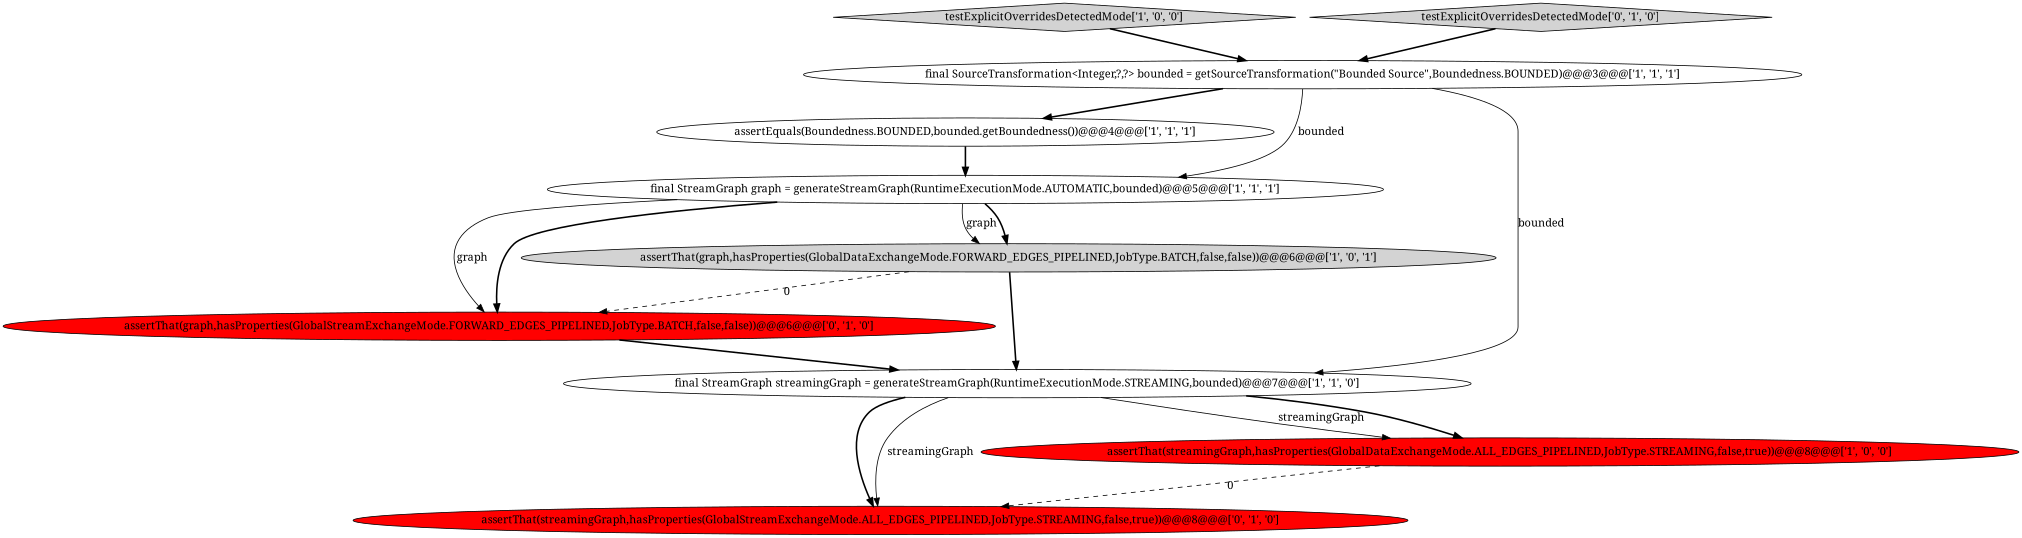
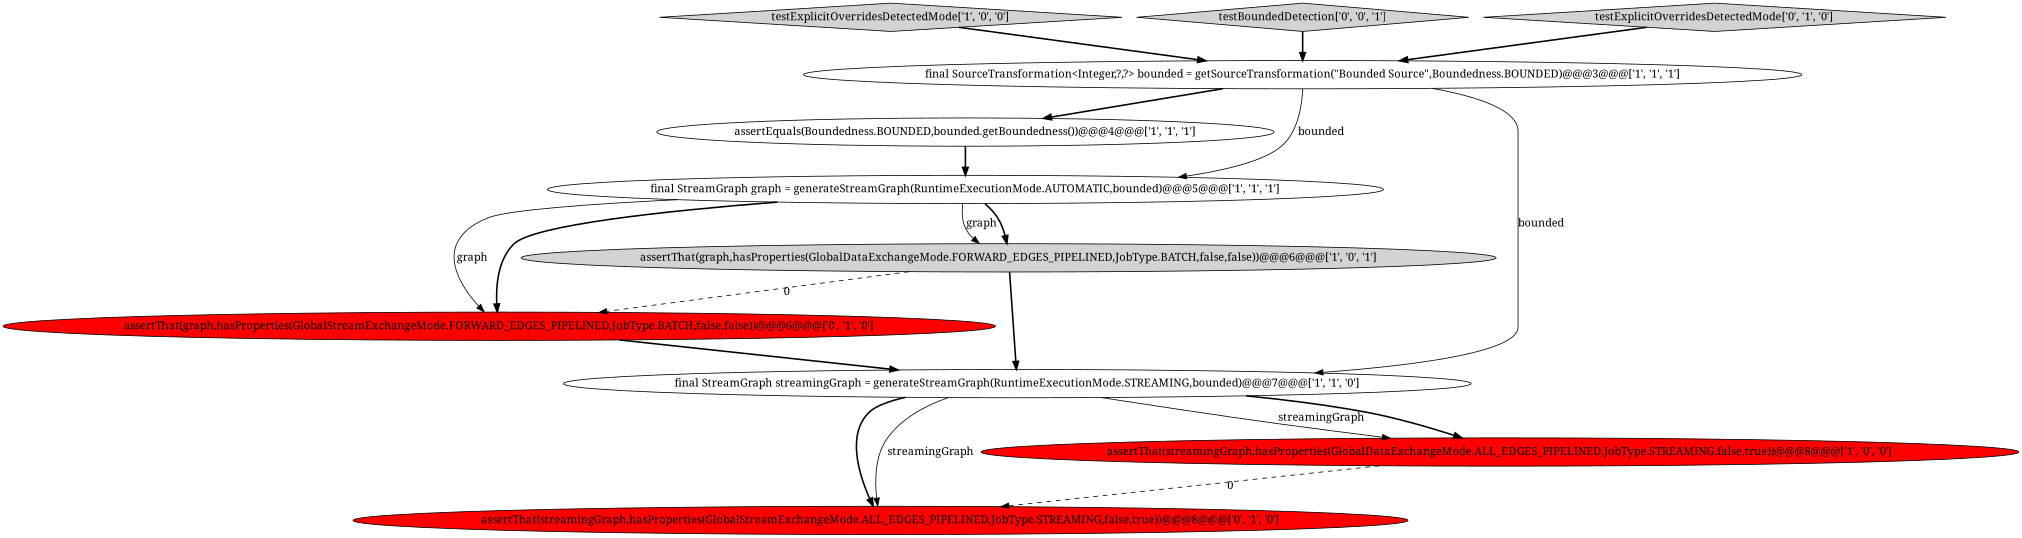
node "testBoundedDetection['0', '0', '1']": added
